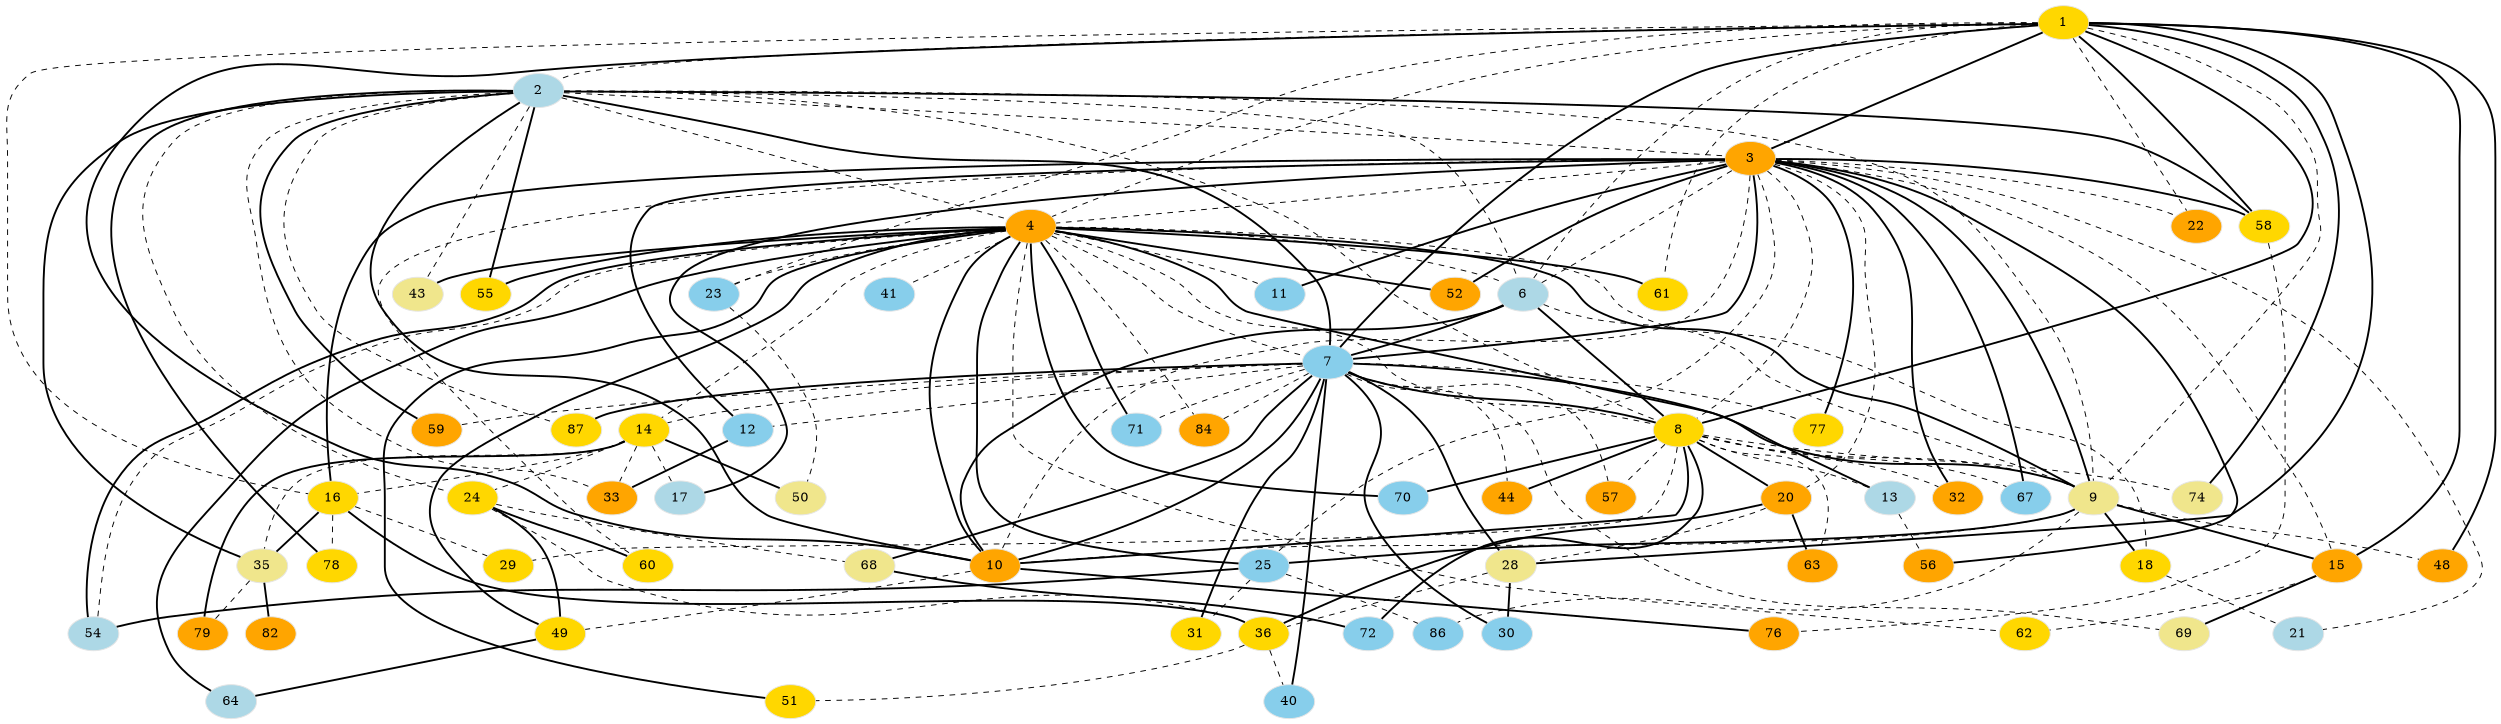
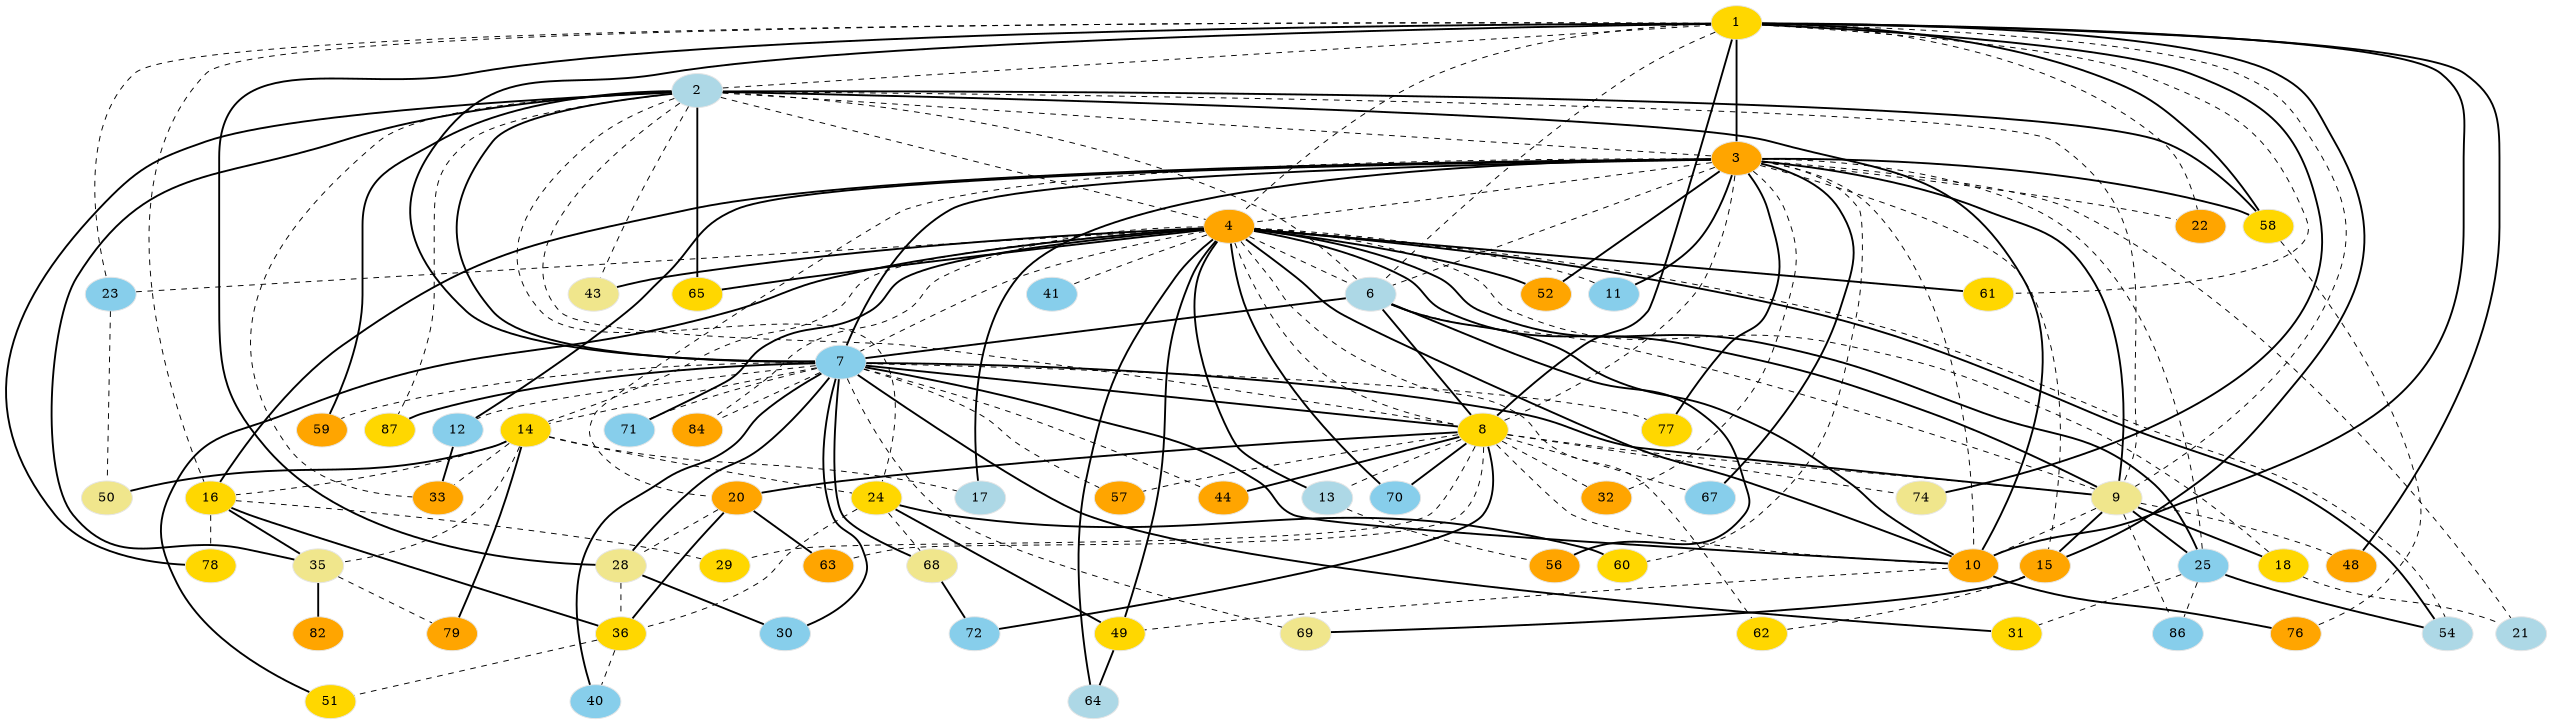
edge "3" -- "32": style bold -> dashed
node "55": label "55" -> "65"
edge "3" -- "56": now "6" -- "56"
edge "8" -- "10": style bold -> dashed
